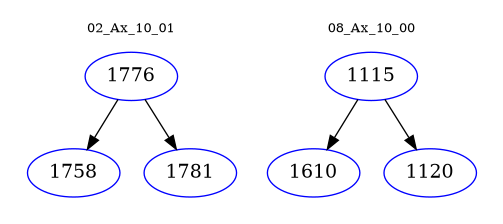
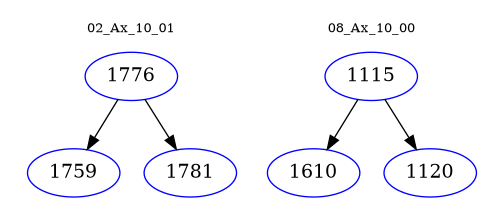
node "1758": label "1758" -> "1759"
